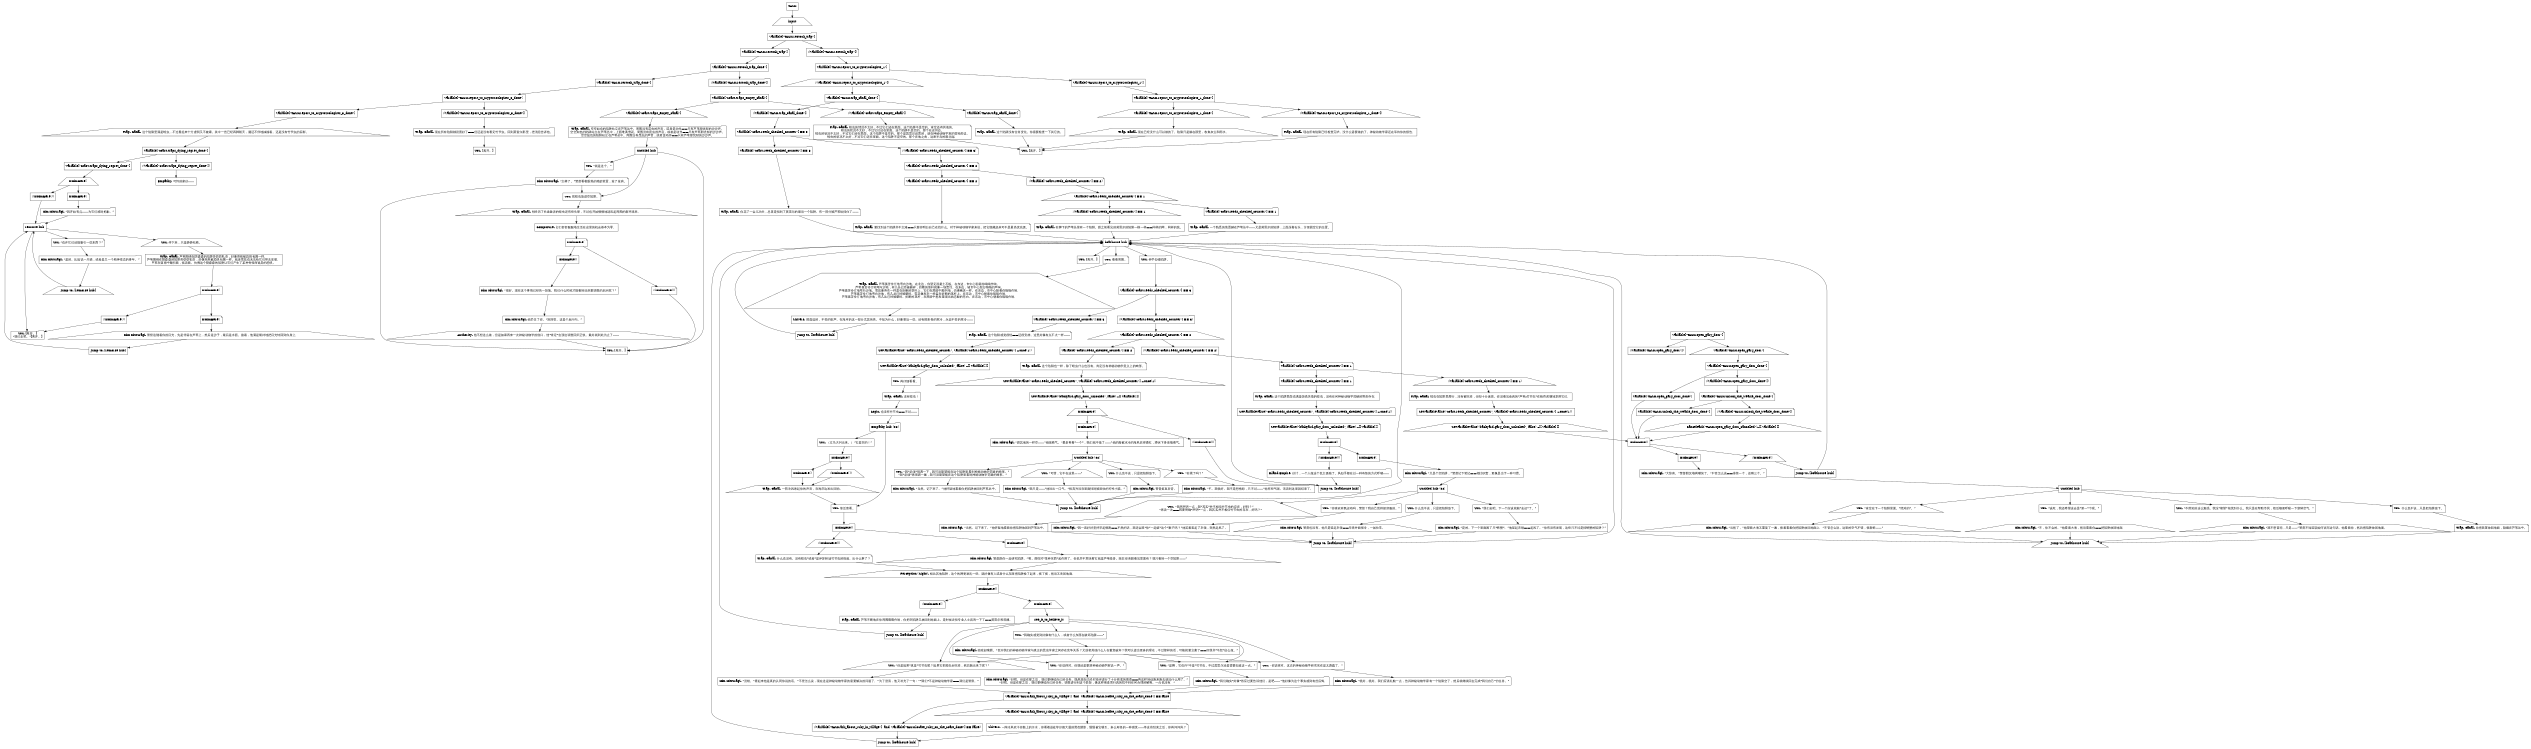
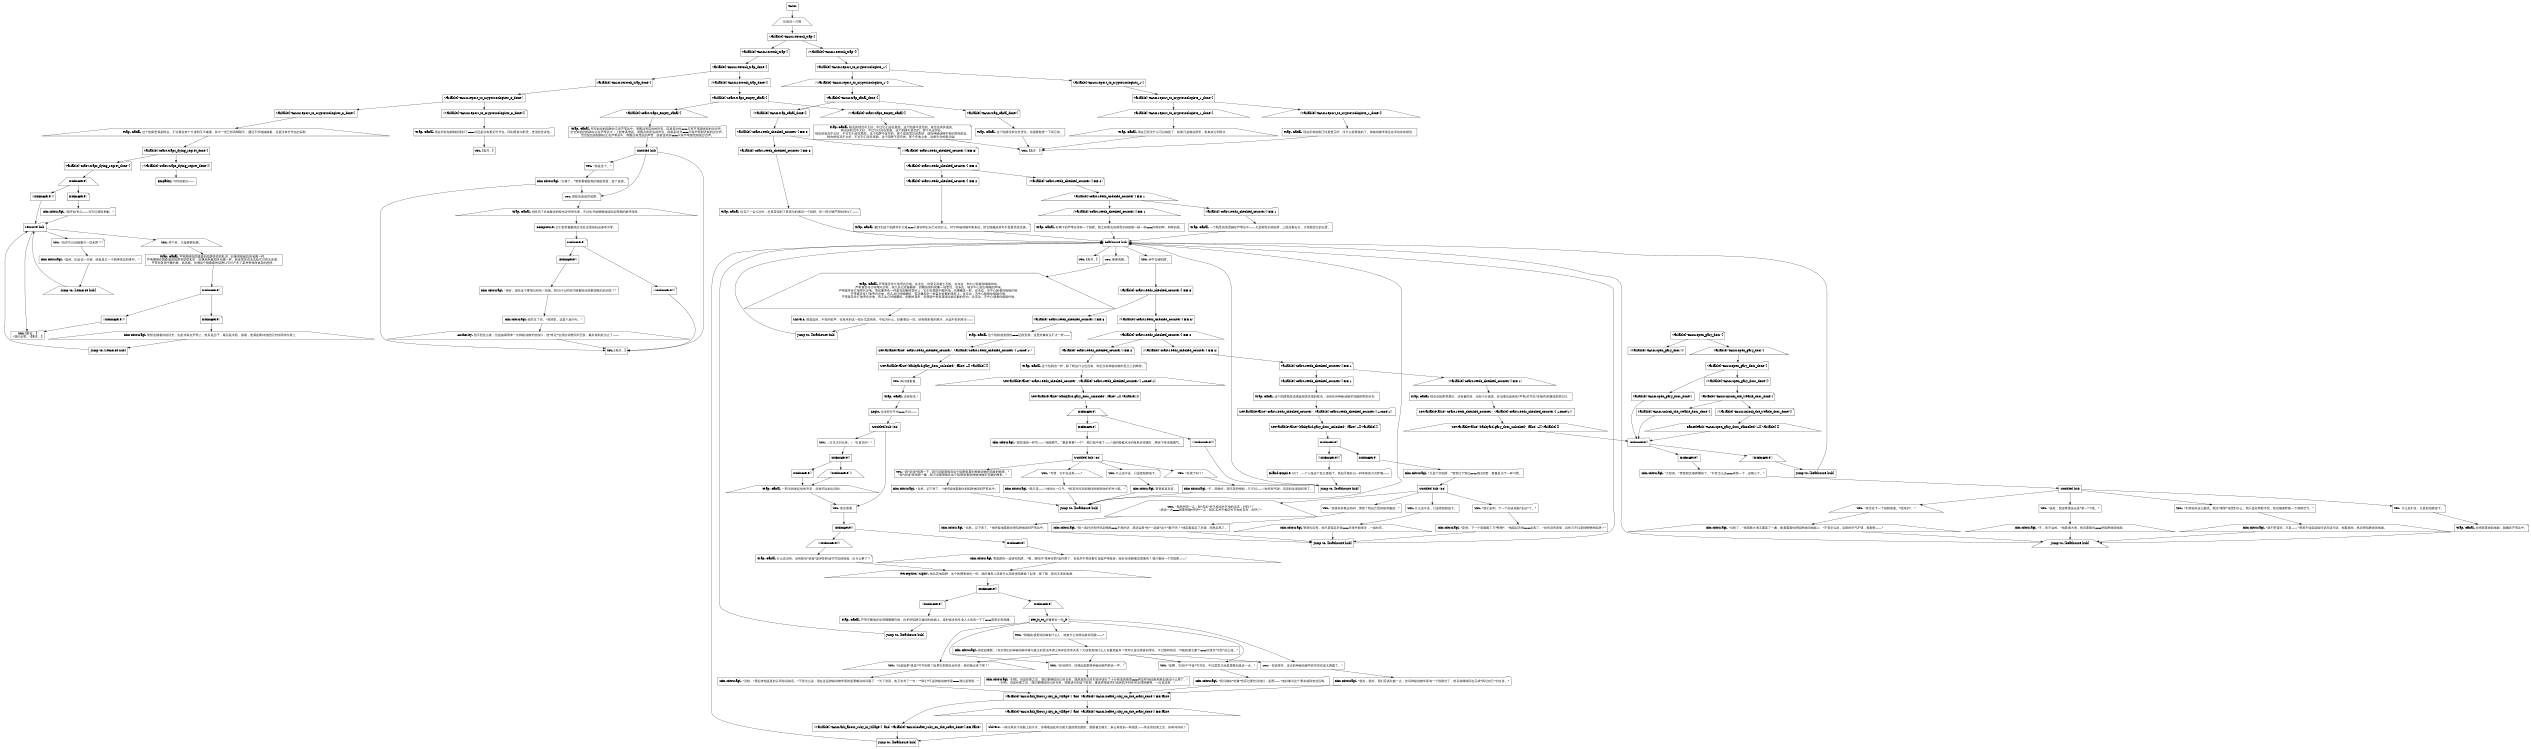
node "input": label "input" -> "比如说一只猫"
node "Empathy hub (08)": label "Empathy hub (08)" -> "Untitled hub (08)"
edge "You: “该死，我还希望这会是*第一*个呢。”" -> "Kim Kitsuragi: “不，你不会的。”他看着大海，然后看着你——把陷阱放回地面。": added
node "see_it_to_believe_it": label "see_it_to_believe_it" -> "see_it_to_好像更近一些_it"
